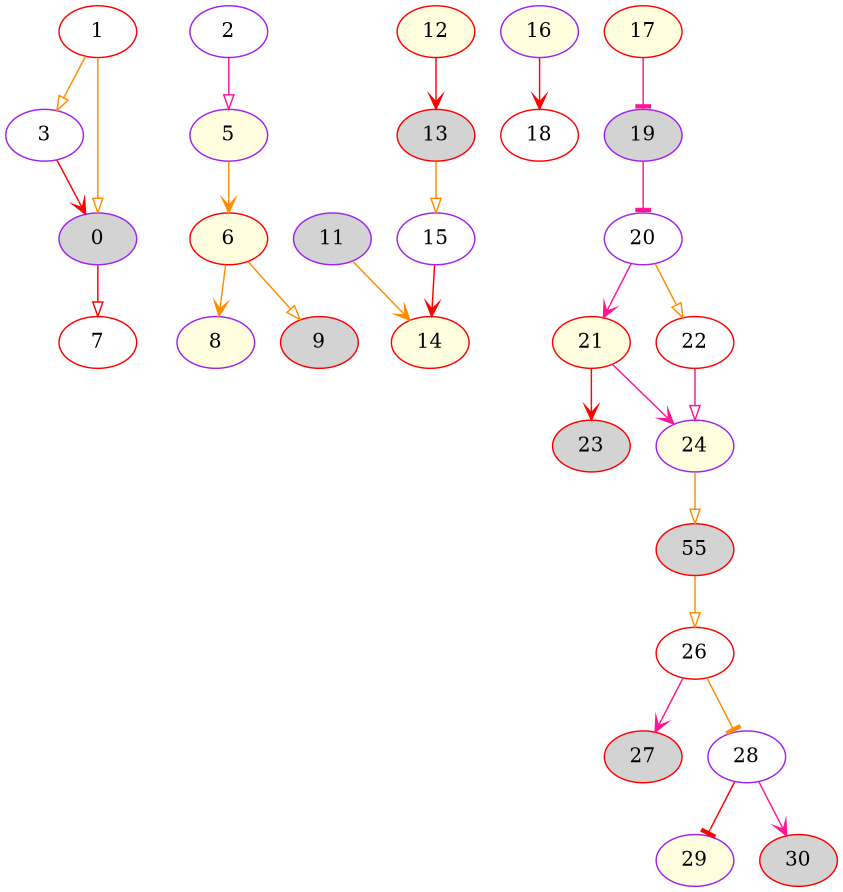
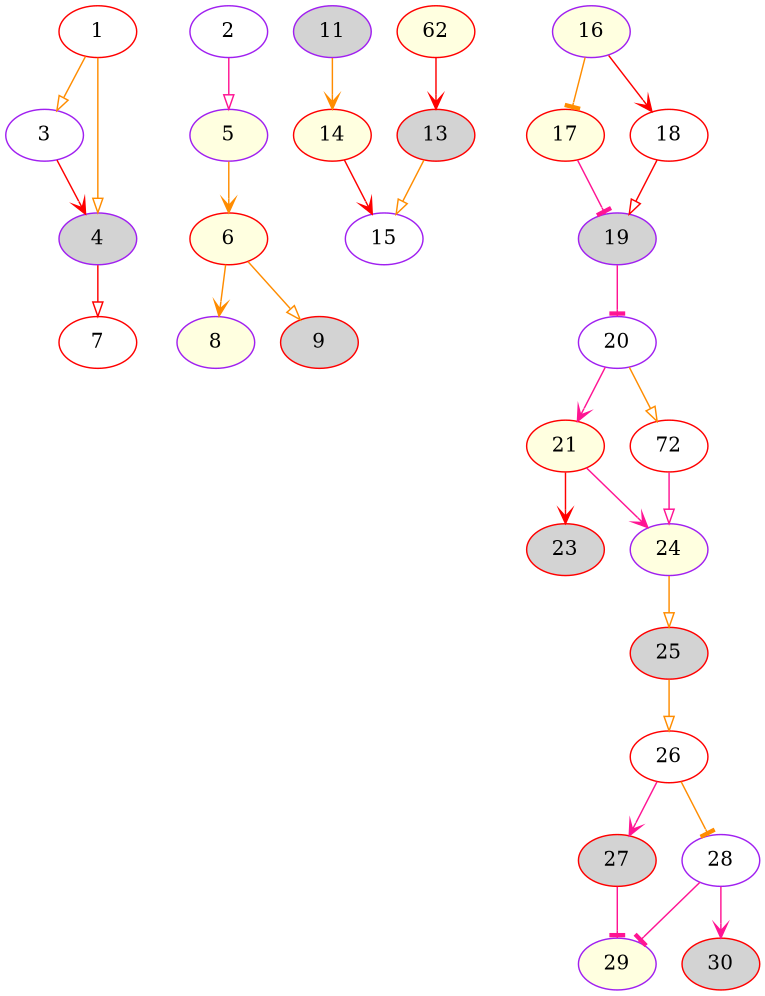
node "12": label "12" -> "62"
edge "16" -> "17": added
edge "18" -> "19": added
node "0": label "0" -> "4"
edge "15" -> "14": reversed
node "22": label "22" -> "72"
node "55": label "55" -> "25"
edge "28" -> "29": color red -> deeppink
edge "27" -> "29": added
